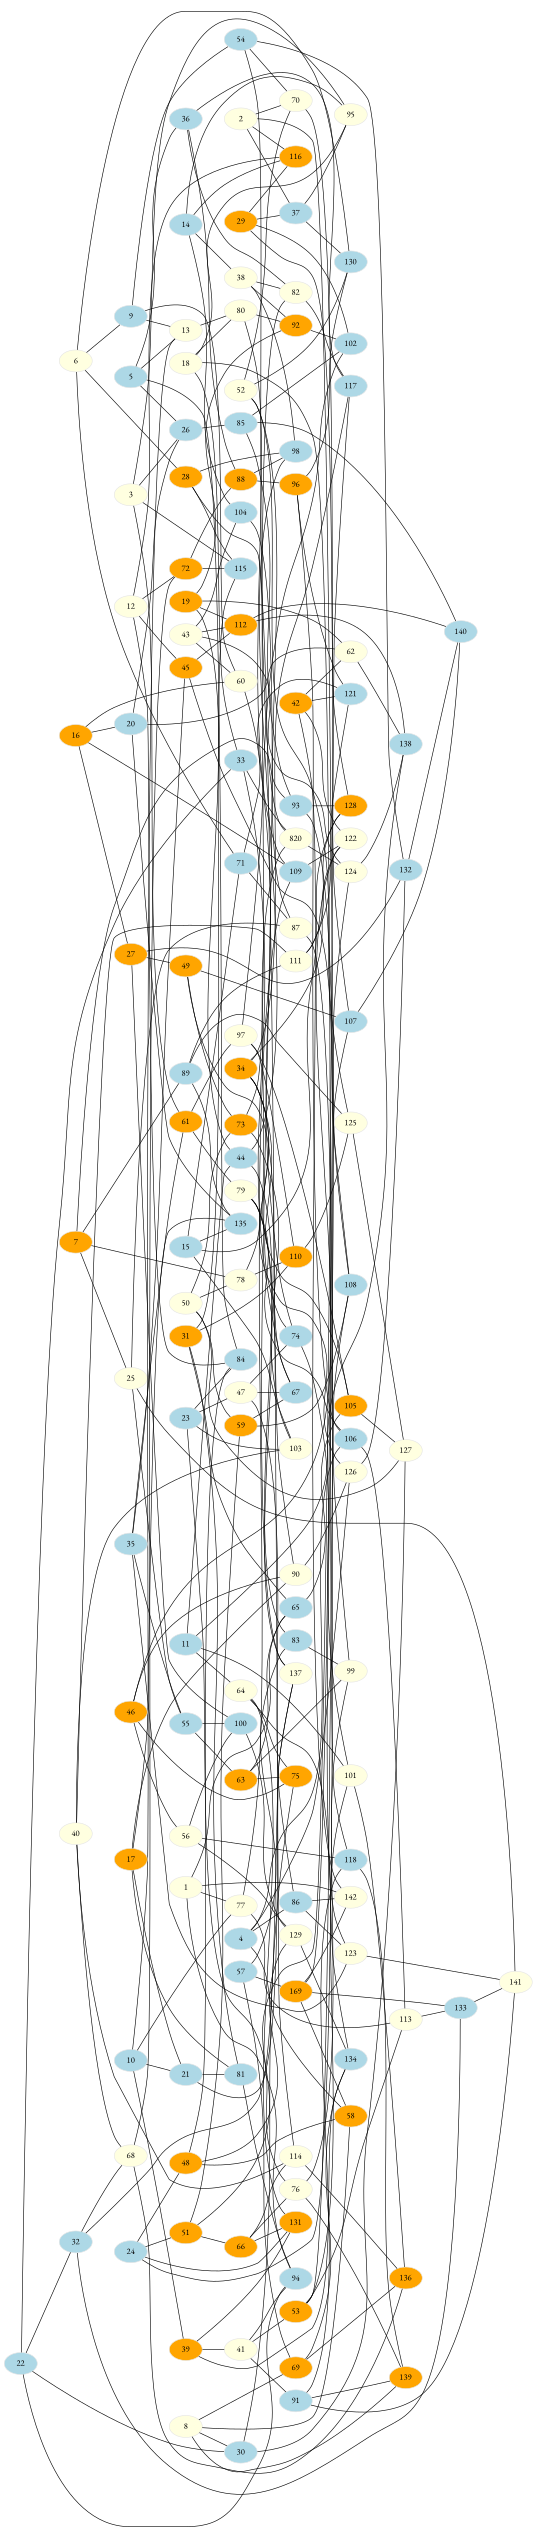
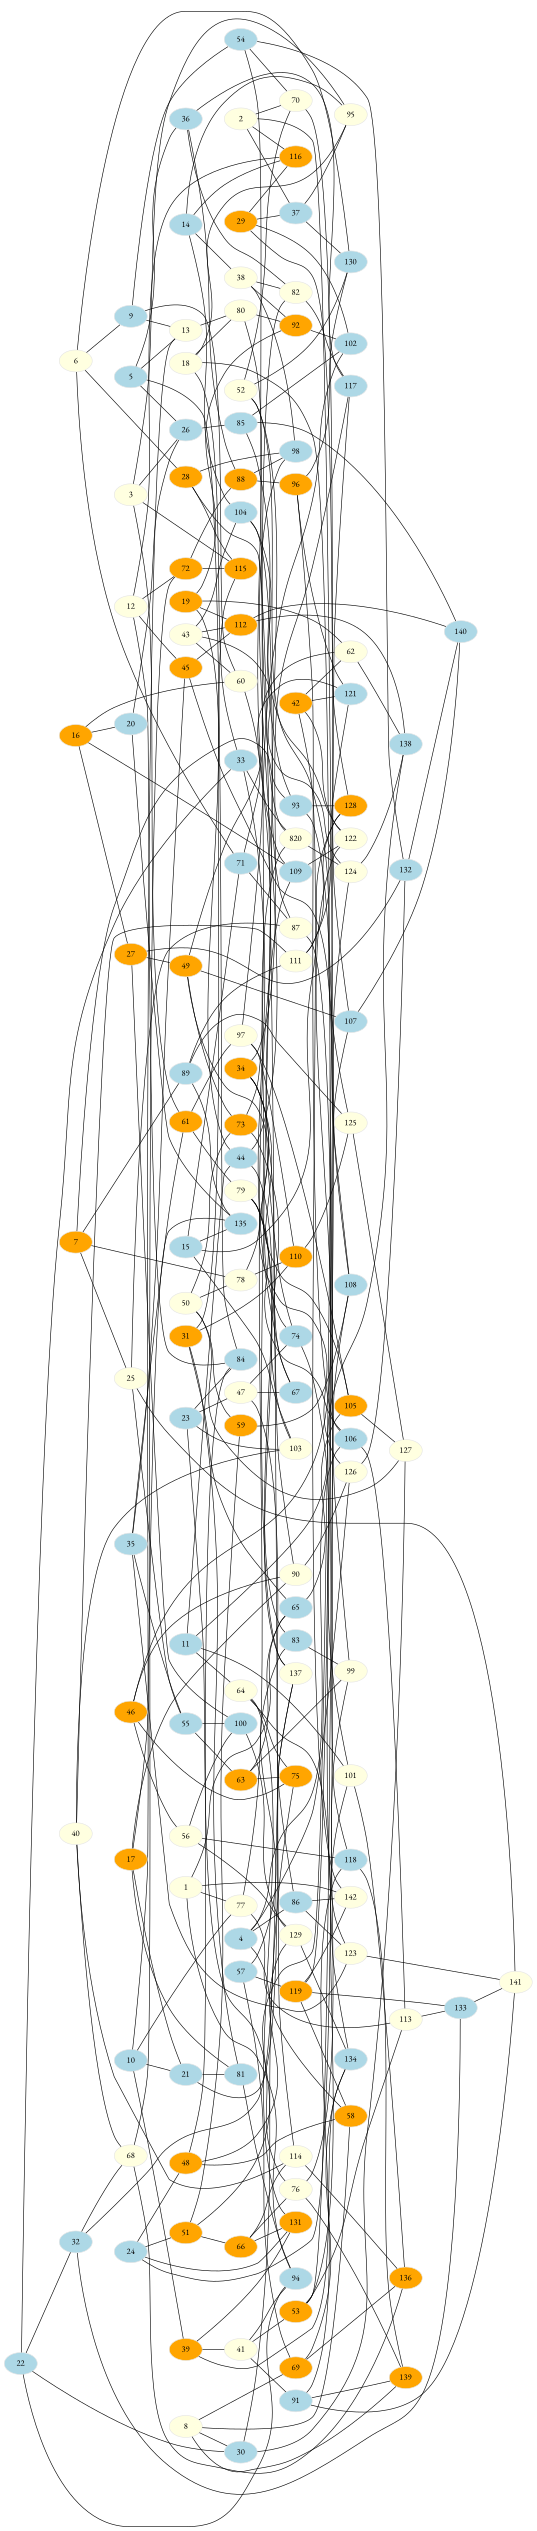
node "115": fillcolor lightblue -> orange
edge "62" -- "20": now "62" -- "49"
edge "122" -- "34": now "122" -- "104"
edge "67" -- "59": removed
node "169": label "169" -> "119"
